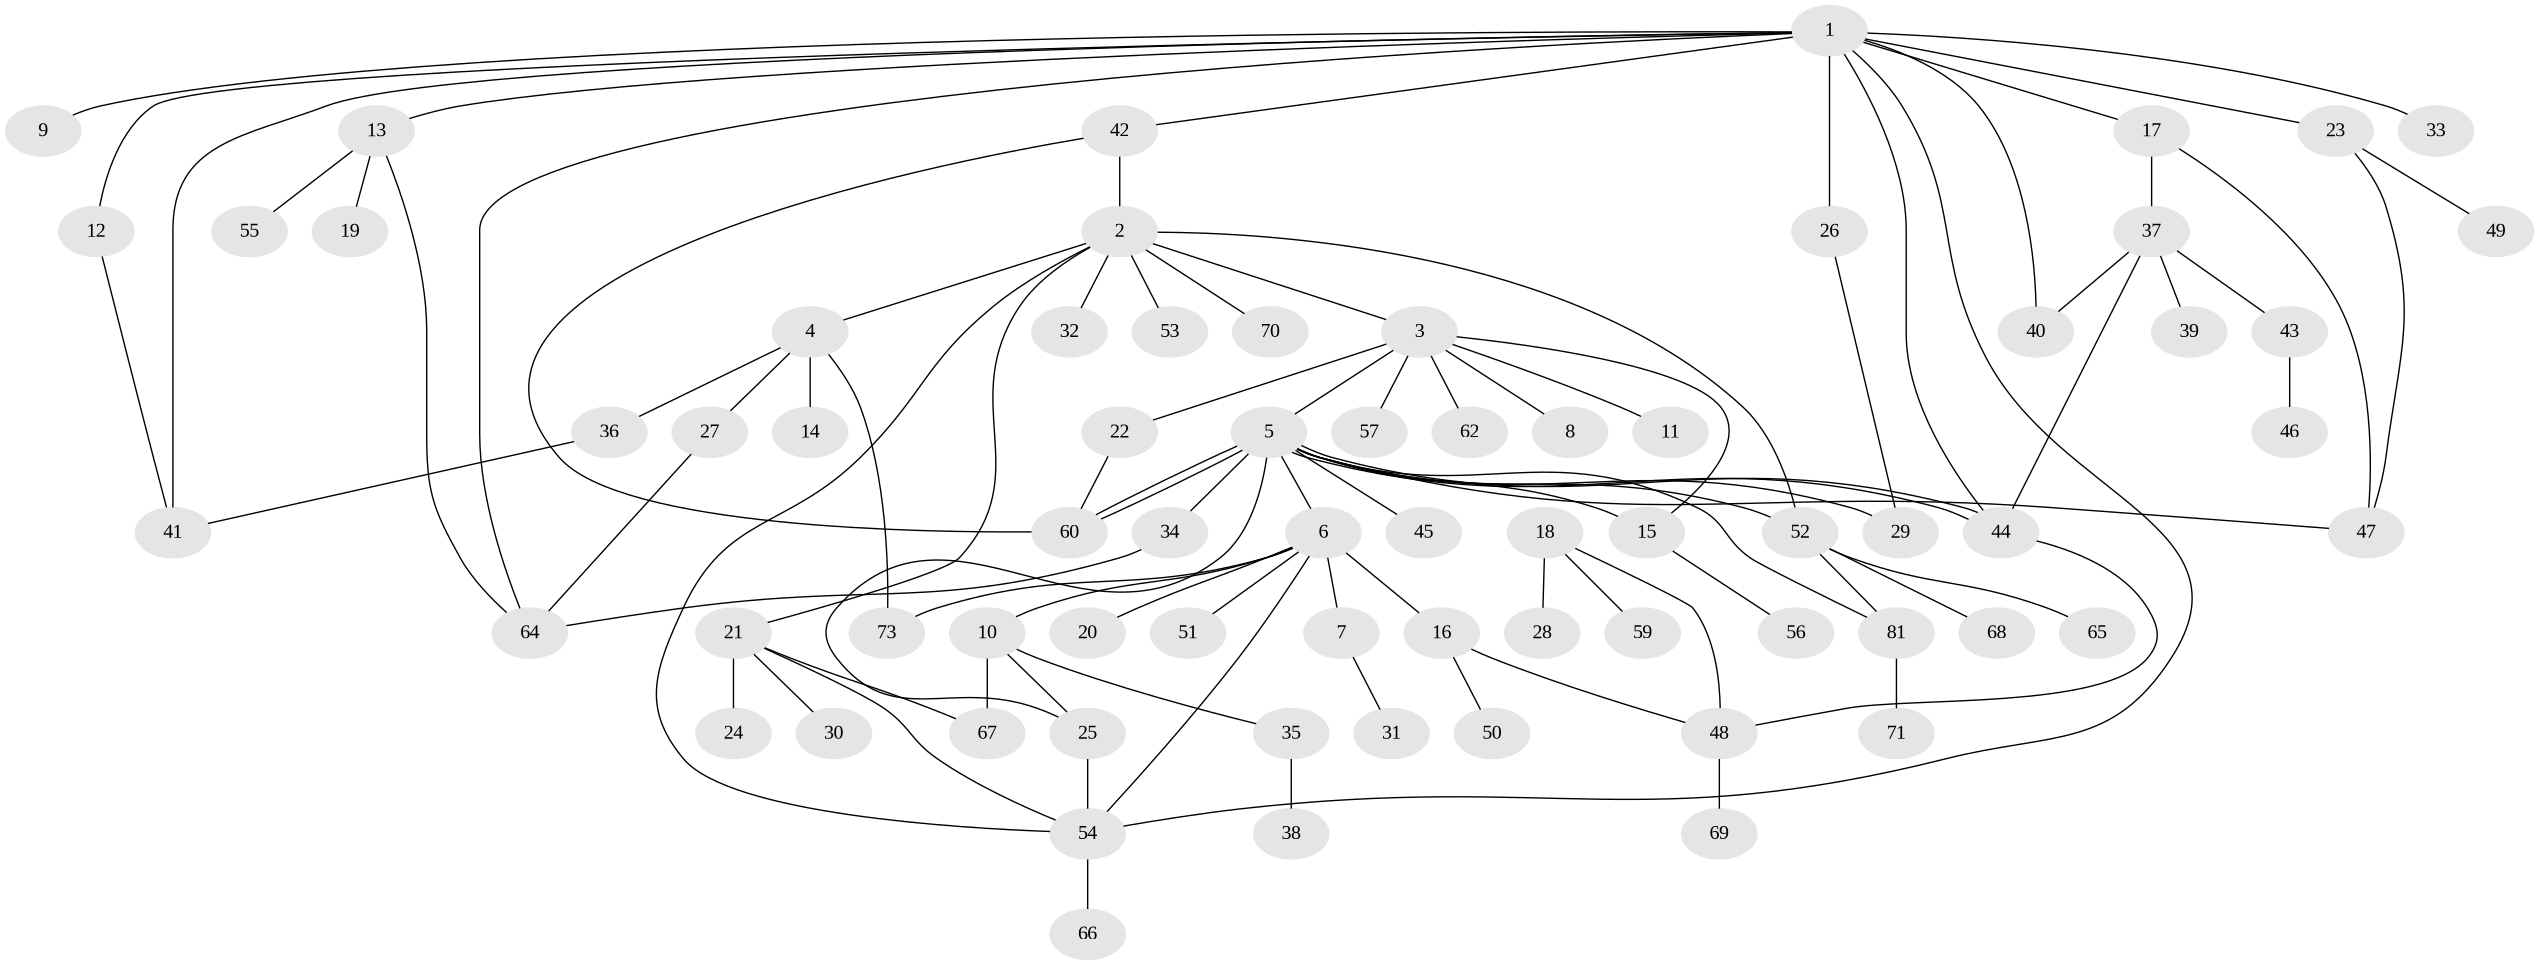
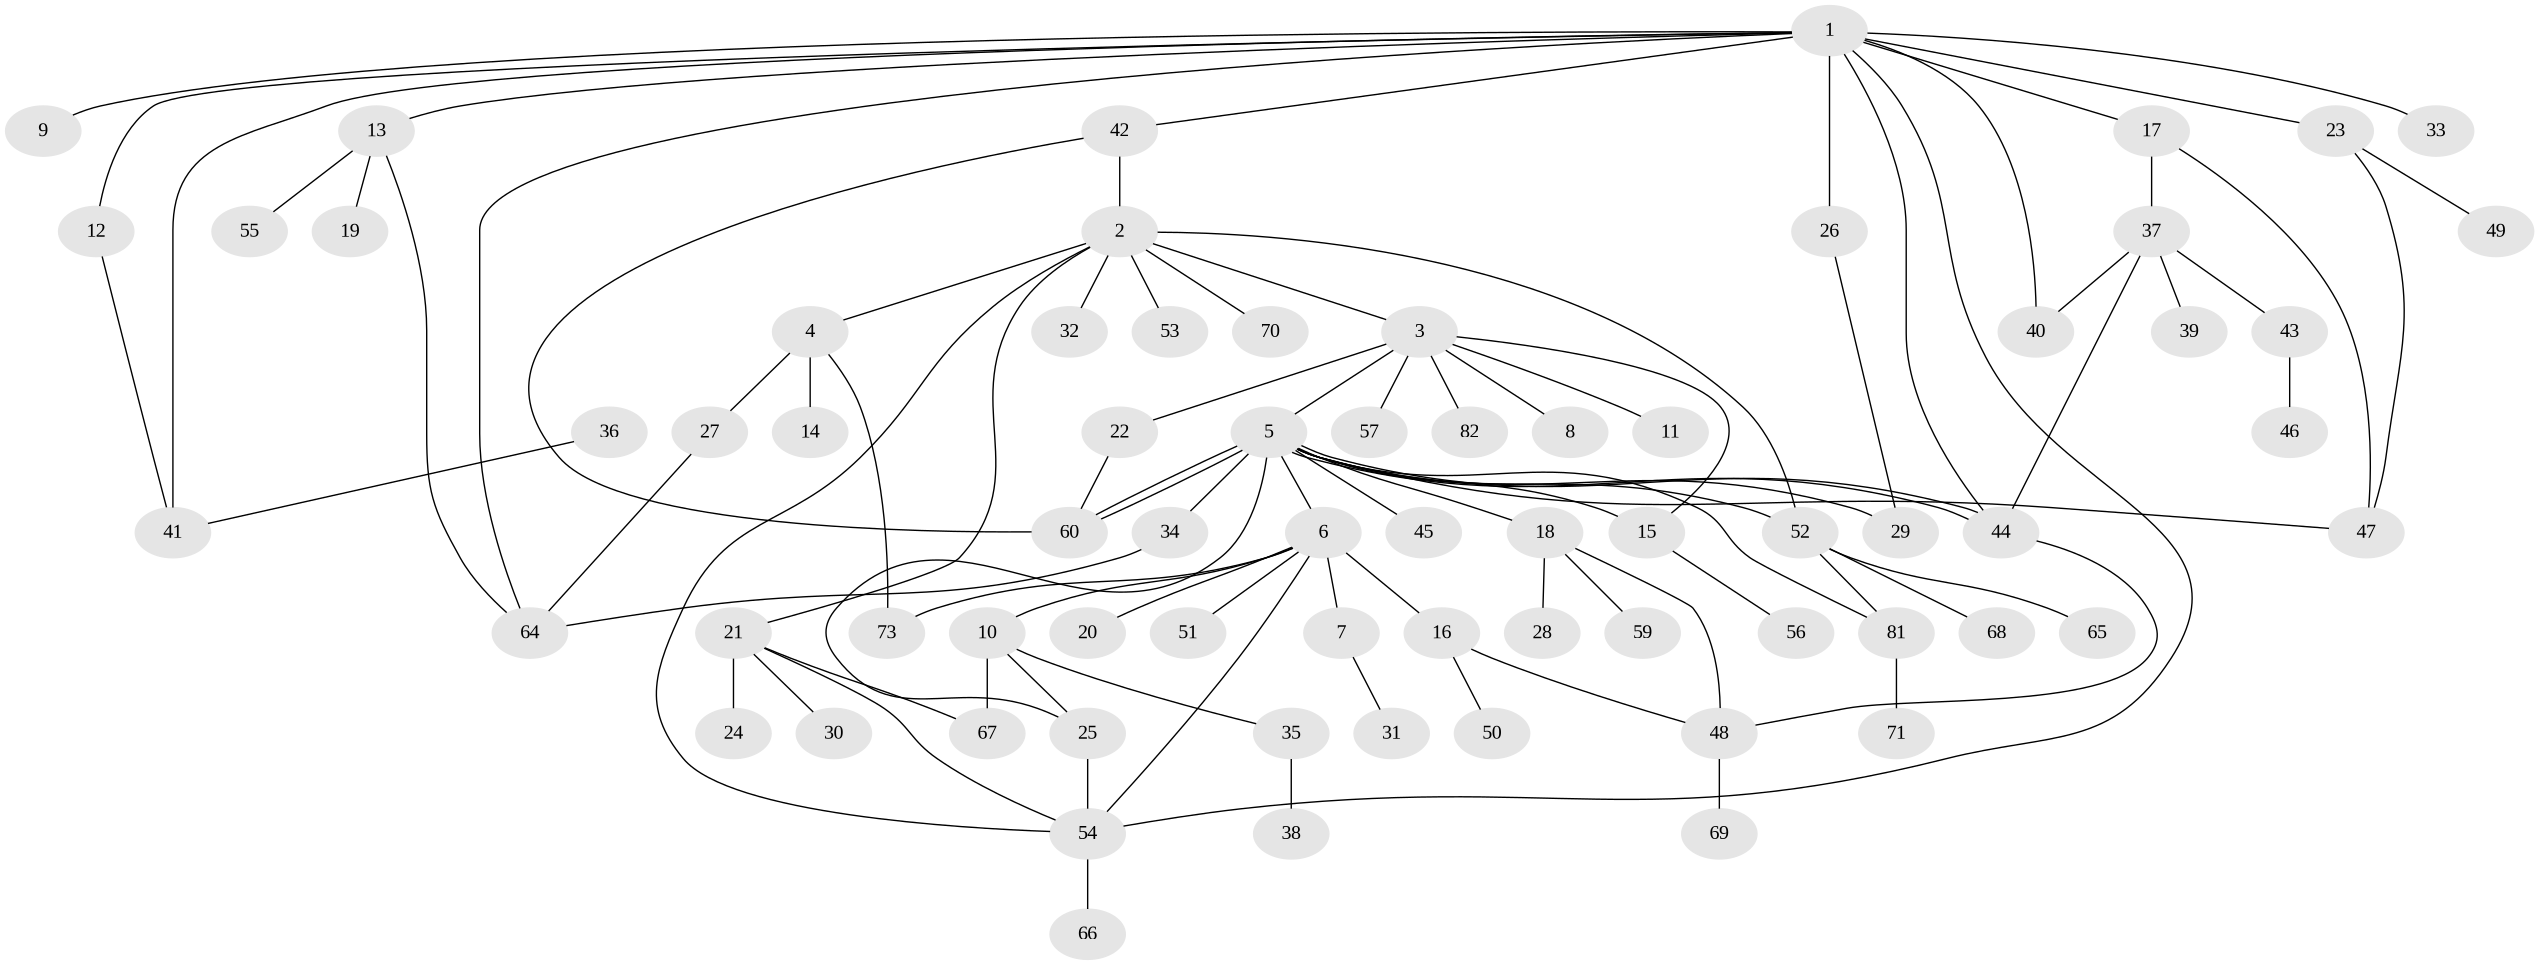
edge "4" -- "36": removed
node "62": label "62" -> "82"
edge "5" -- "18": added
